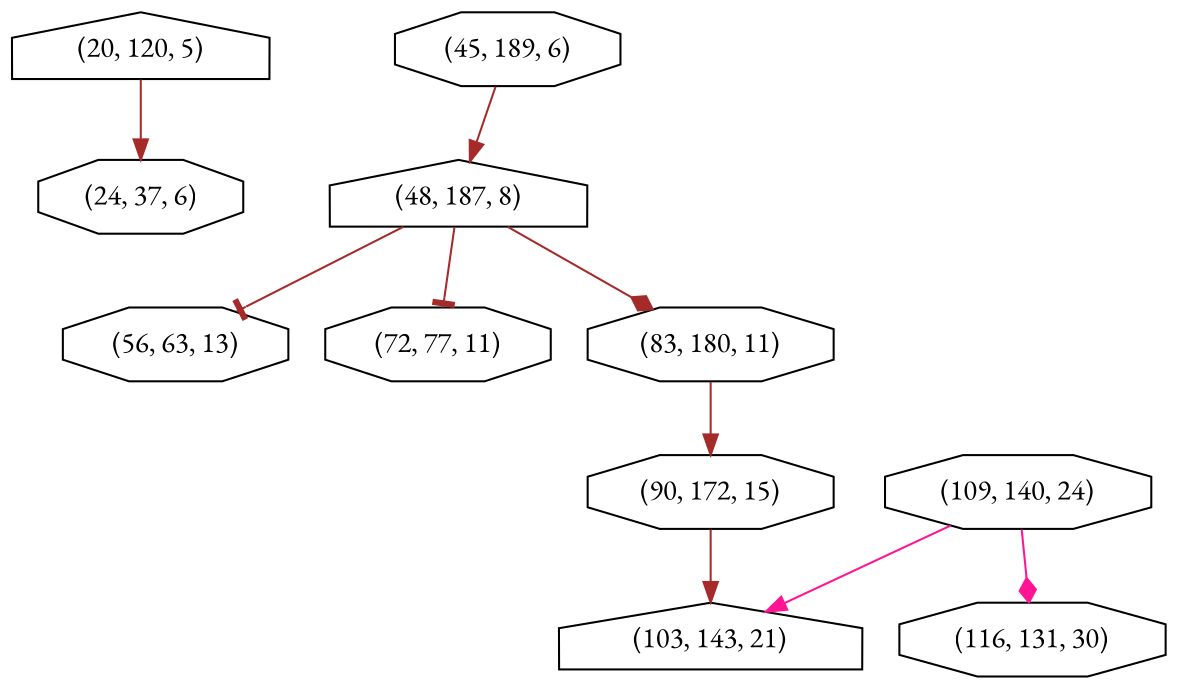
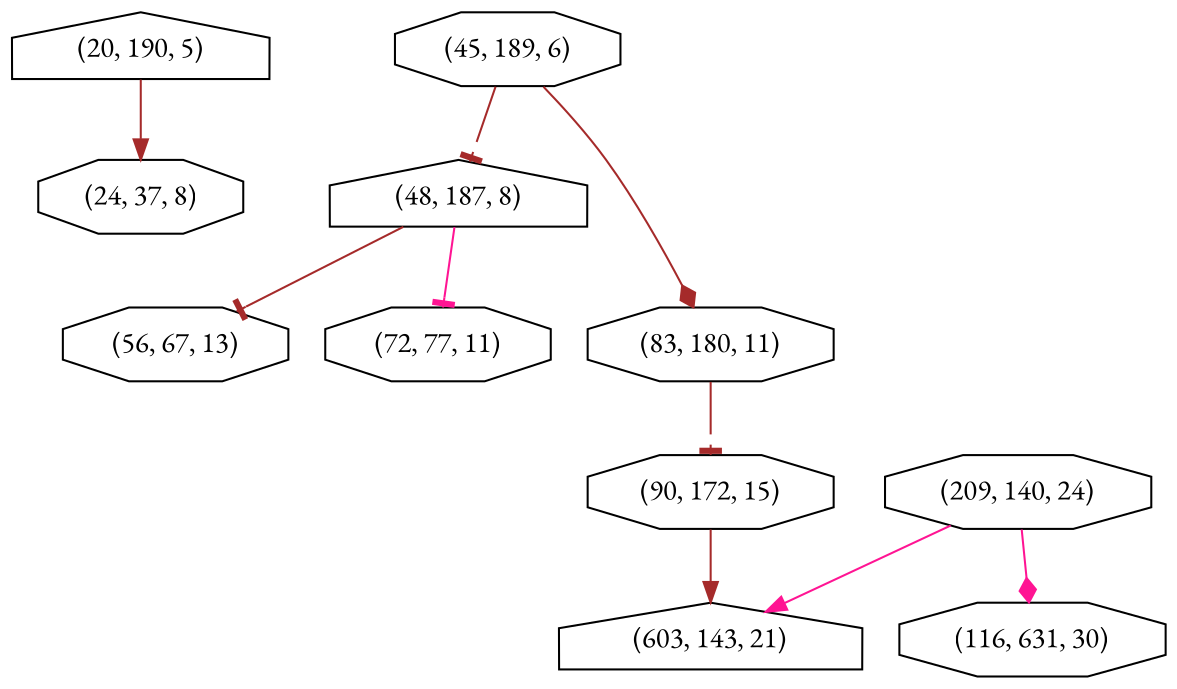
node "(20, 120, 5)": label "(20, 120, 5)" -> "(20, 190, 5)"
edge "(45, 189, 6)" -> "(48, 187, 8)": arrowhead normal -> tee
node "(24, 37, 6)": label "(24, 37, 6)" -> "(24, 37, 8)"
edge "(48, 187, 8)" -> "(72, 77, 11)": color brown -> deeppink
edge "(48, 187, 8)" -> "(83, 180, 11)": now "(45, 189, 6)" -> "(83, 180, 11)"
node "(56, 63, 13)": label "(56, 63, 13)" -> "(56, 67, 13)"
edge "(83, 180, 11)" -> "(90, 172, 15)": arrowhead normal -> tee
node "(109, 140, 24)": label "(109, 140, 24)" -> "(209, 140, 24)"
node "(103, 143, 21)": label "(103, 143, 21)" -> "(603, 143, 21)"
node "(116, 131, 30)": label "(116, 131, 30)" -> "(116, 631, 30)"
